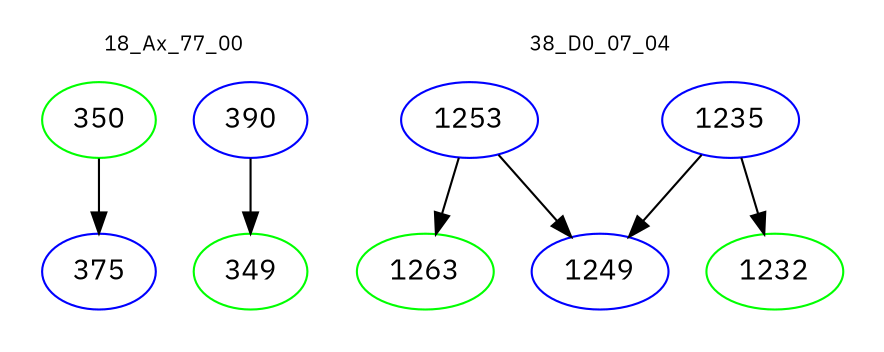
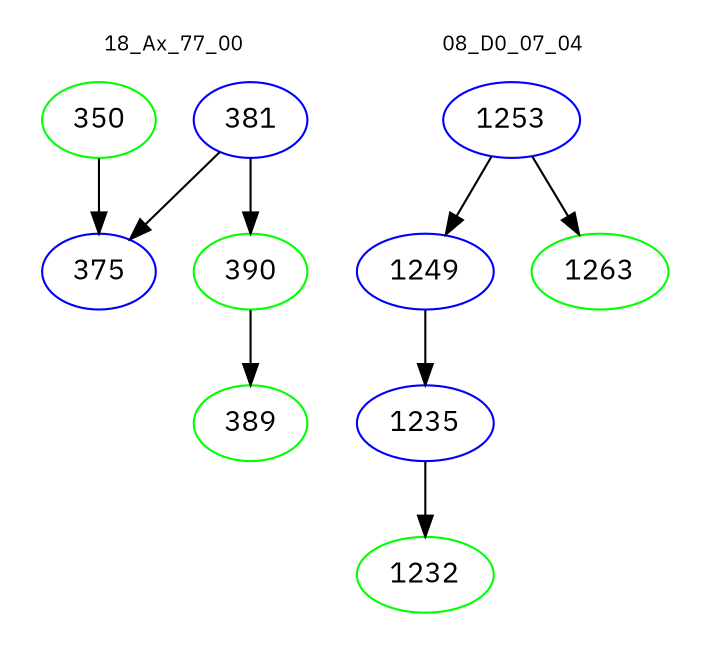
cluster "38_D0_07_04": label "38_D0_07_04" -> "08_D0_07_04"
node "381": added
node "390": color blue -> green
edge "1235" -> "1249": reversed
node "349": label "349" -> "389"
